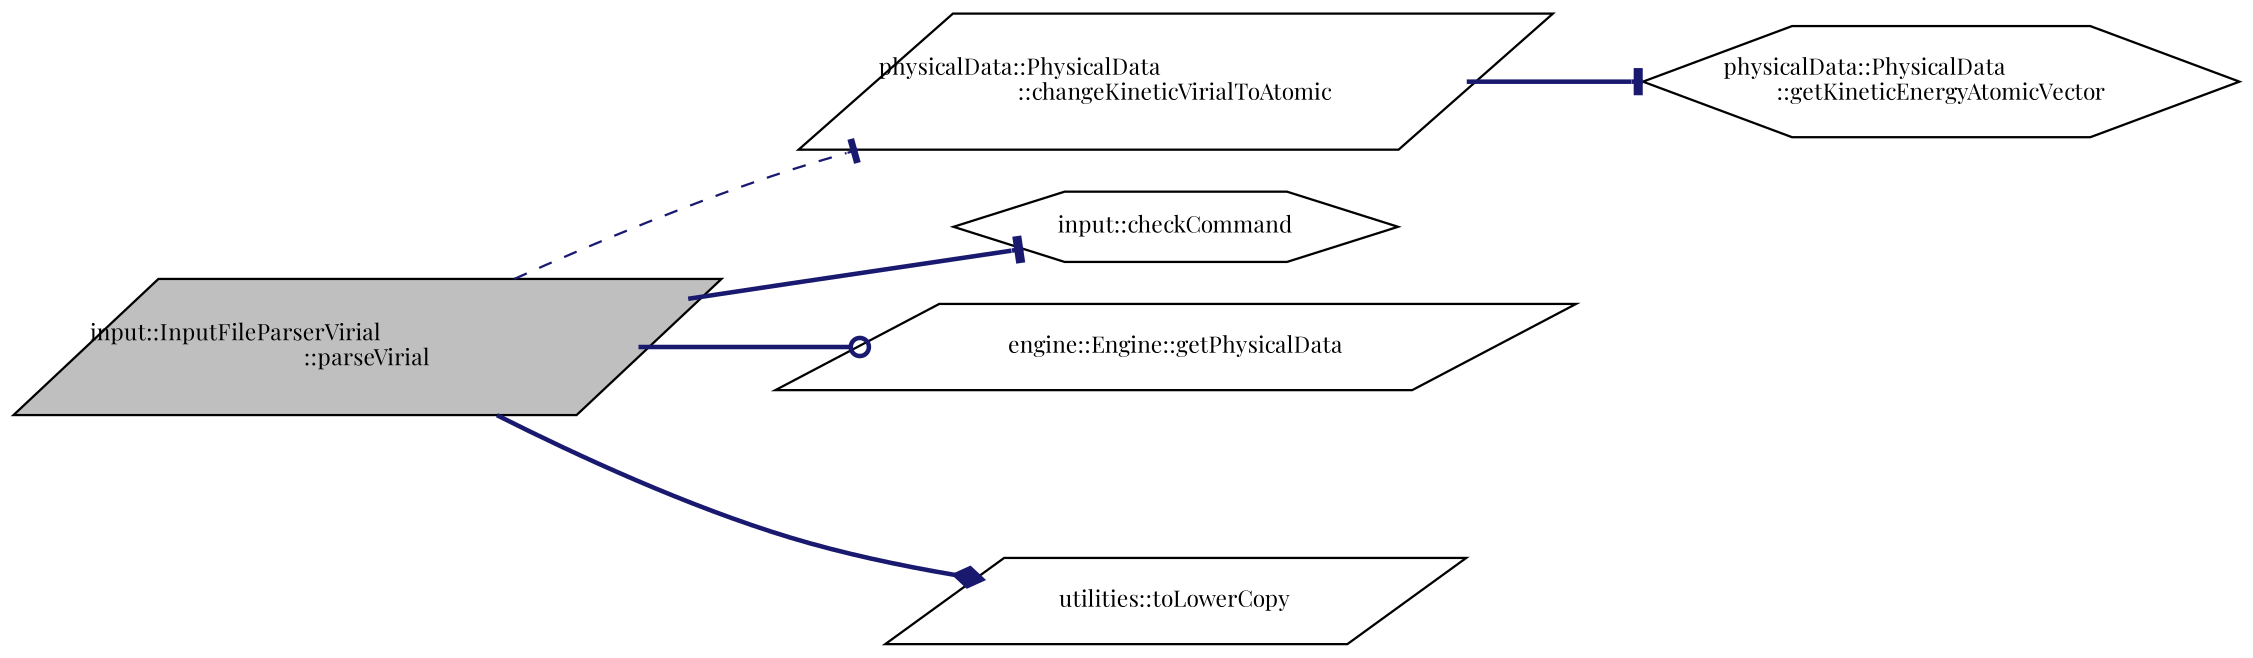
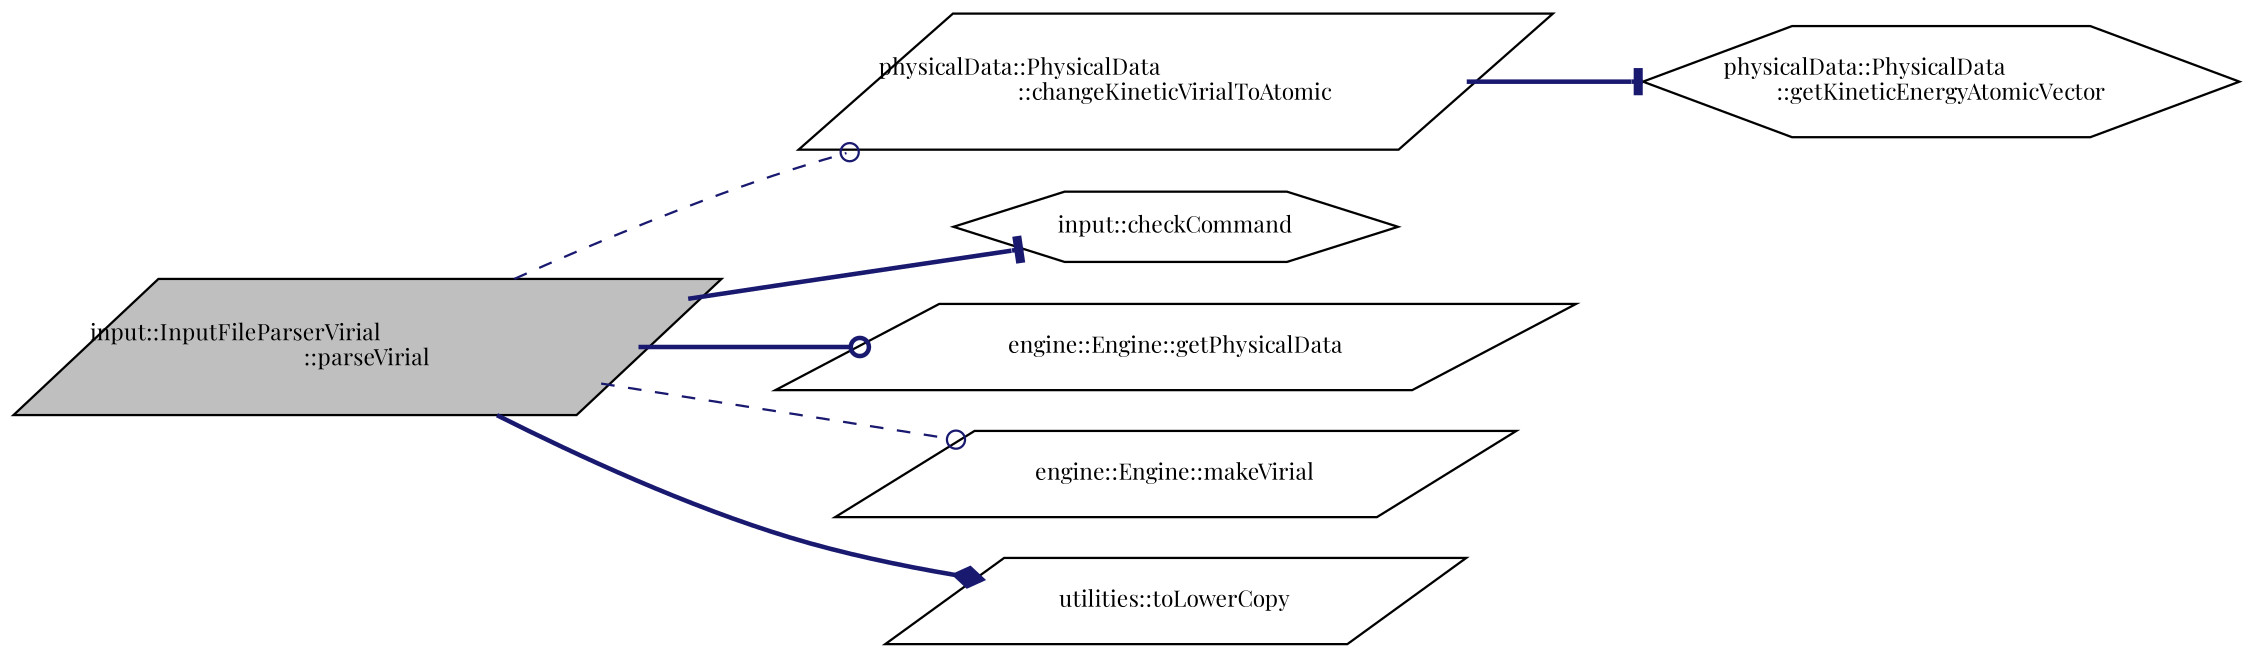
edge "input::InputFileParserVirial ::parseVirial" -> "physicalData::PhysicalData ::changeKineticVirialToAtomic": arrowhead tee -> odot
node "engine::Engine::makeVirial": added
